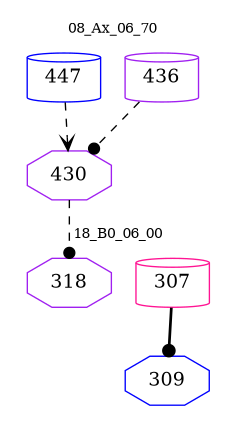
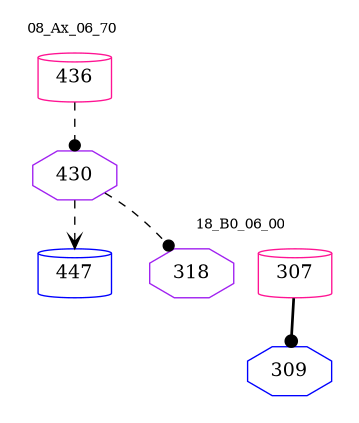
node "436": color purple -> deeppink
edge "447" -> "430": reversed
